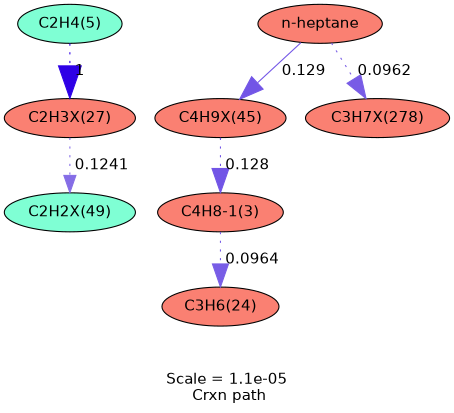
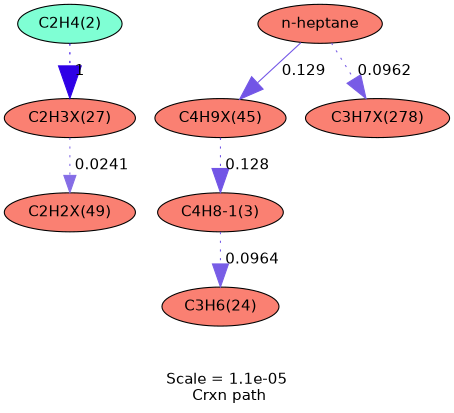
node "C2H4(5)": label "C2H4(5)" -> "C2H4(2)"
edge "C2H3X(27)" -> "C2H2X(49)": label " 0.1241" -> " 0.0241"
node "C2H2X(49)": fillcolor aquamarine -> salmon
